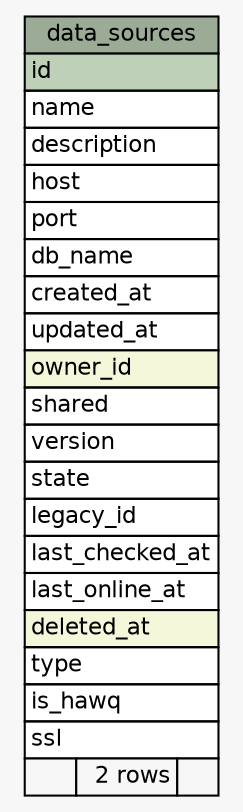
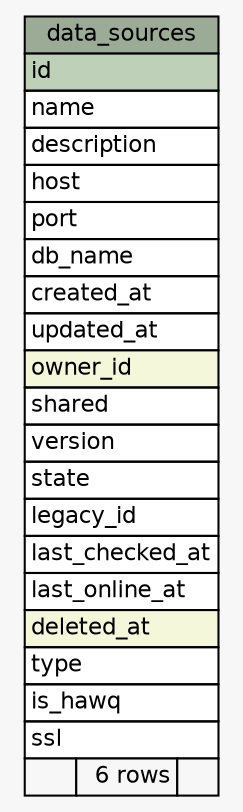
node "data_sources": text "2 rows" -> "6 rows"
